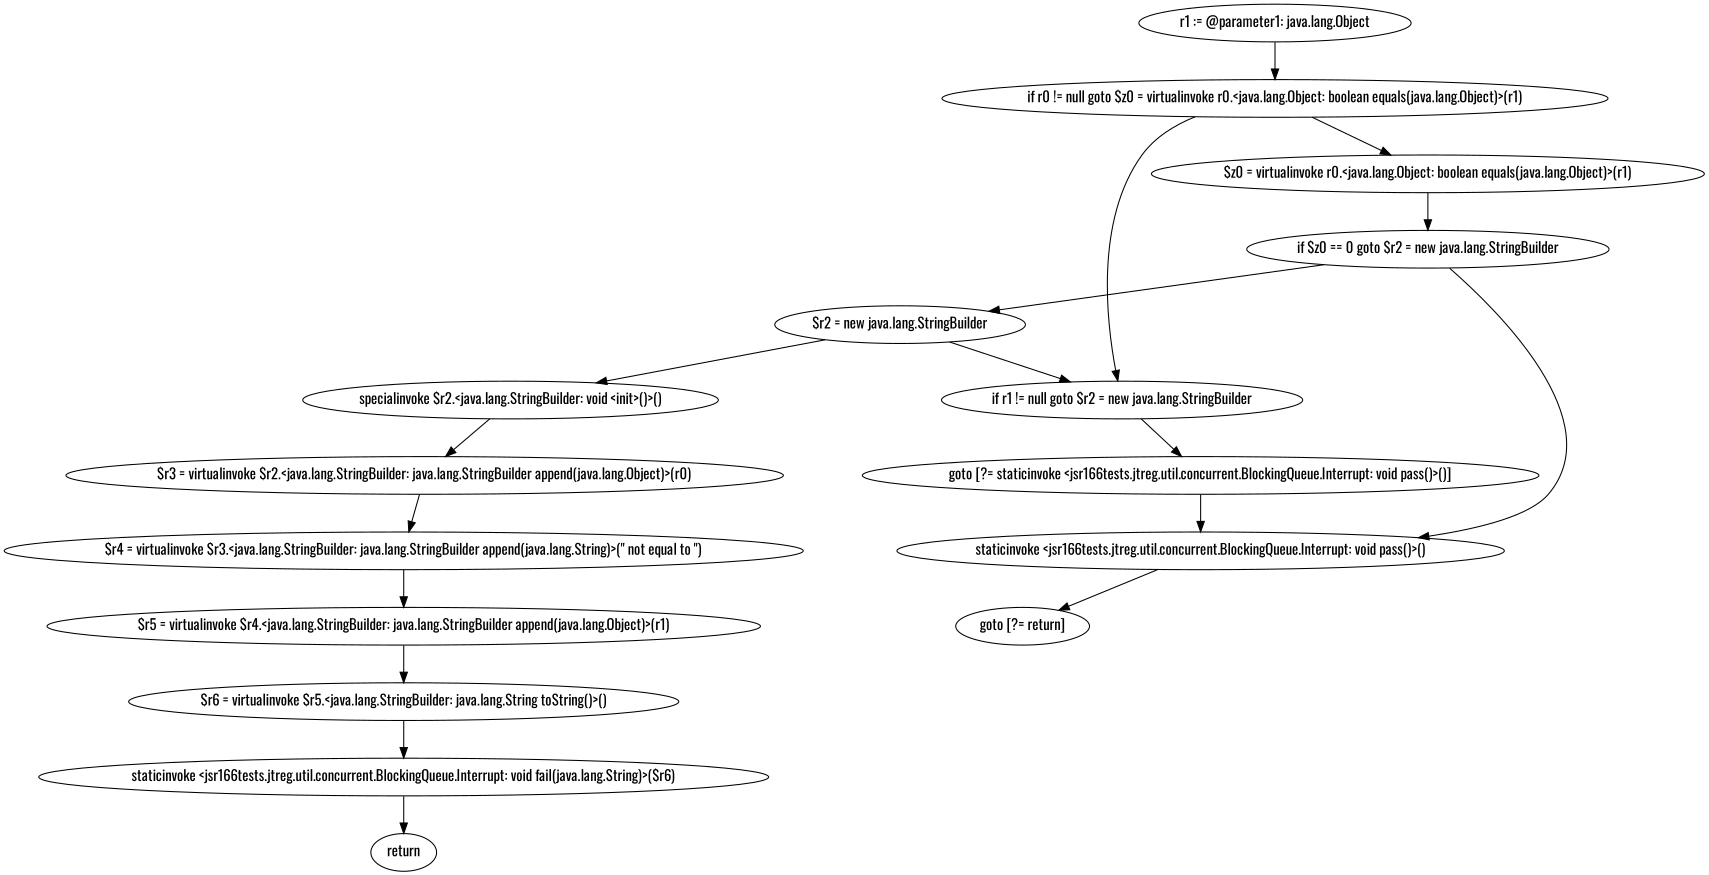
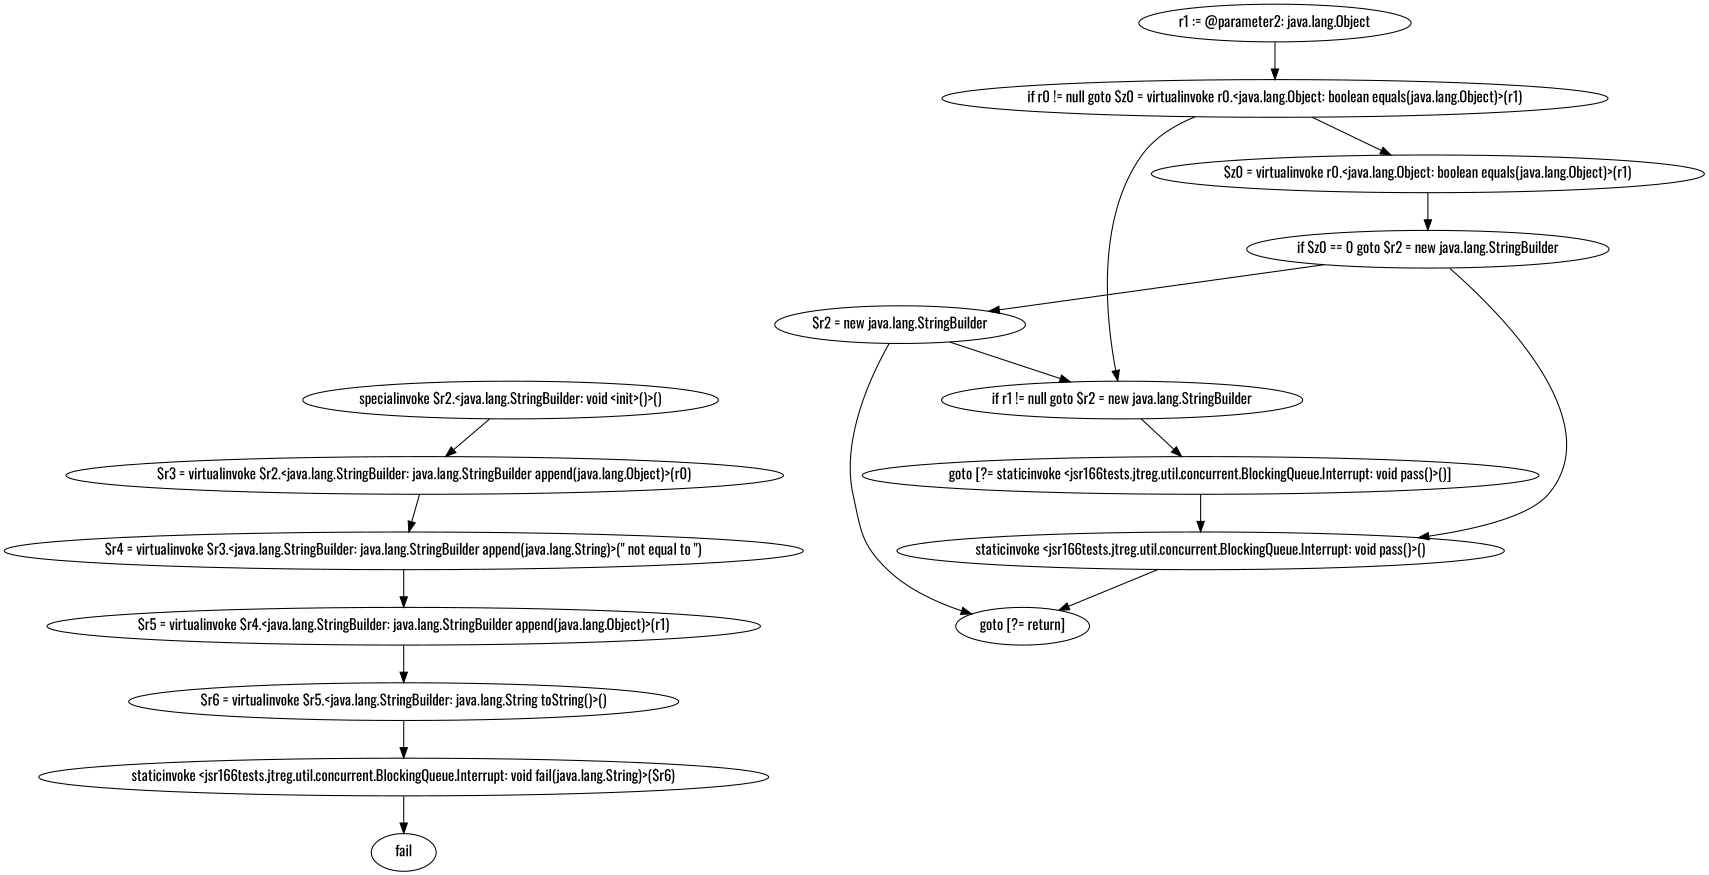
node "r1 := @parameter1: java.lang.Object": label "r1 := @parameter1: java.lang.Object" -> "r1 := @parameter2: java.lang.Object"
edge "$r2 = new java.lang.StringBuilder" -> "specialinvoke $r2.<java.lang.StringBuilder: void <init>()>()": now "$r2 = new java.lang.StringBuilder" -> "goto [?= return]"
node "return": label "return" -> "fail"
